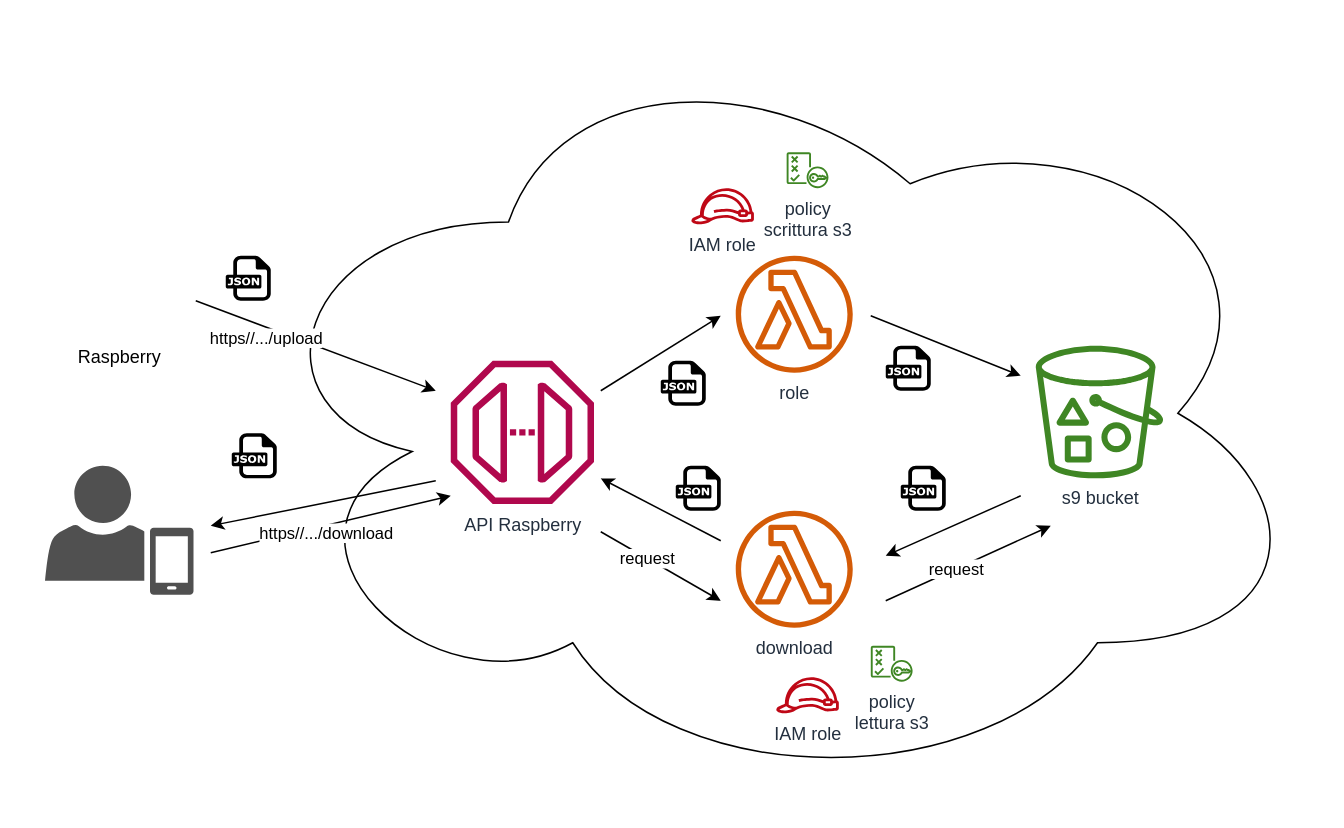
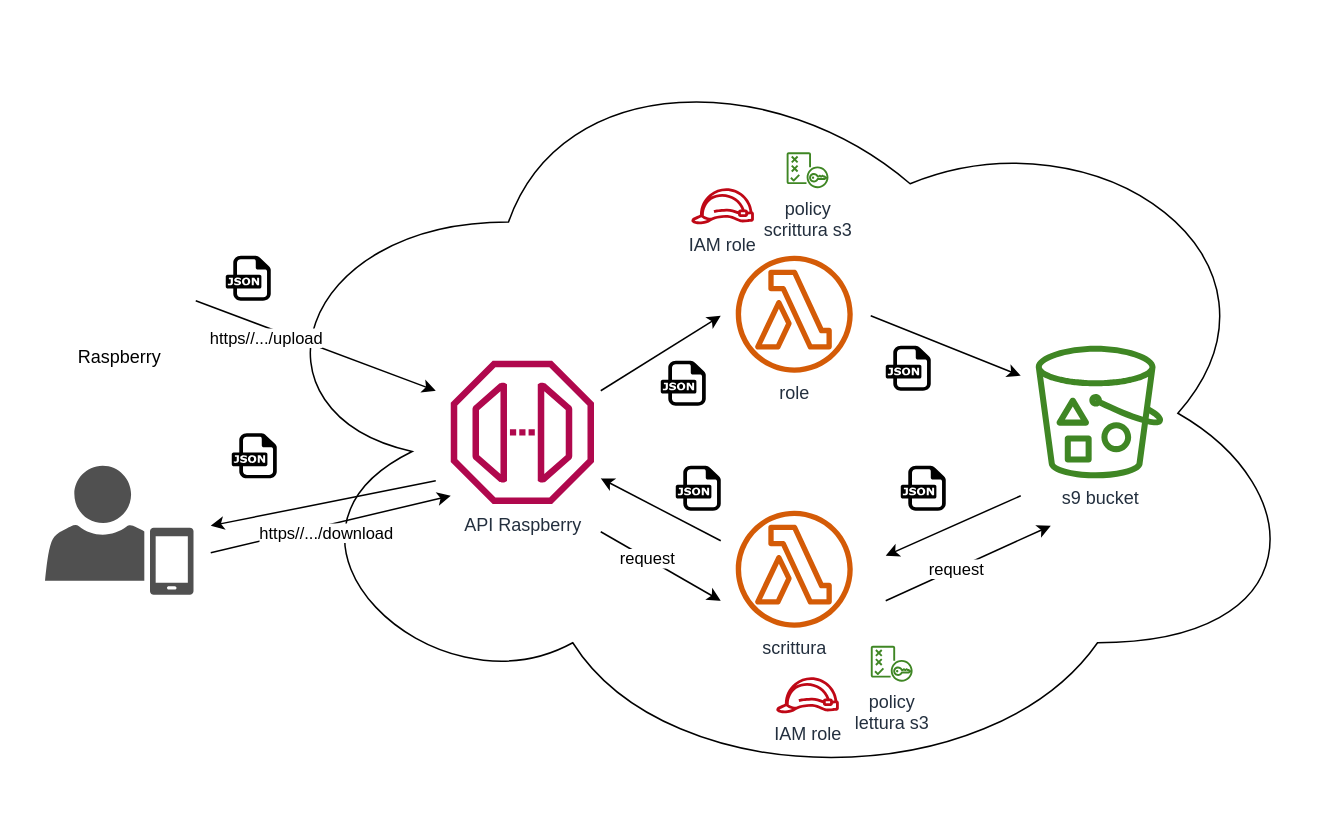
node "download": label "download" -> "scrittura"
